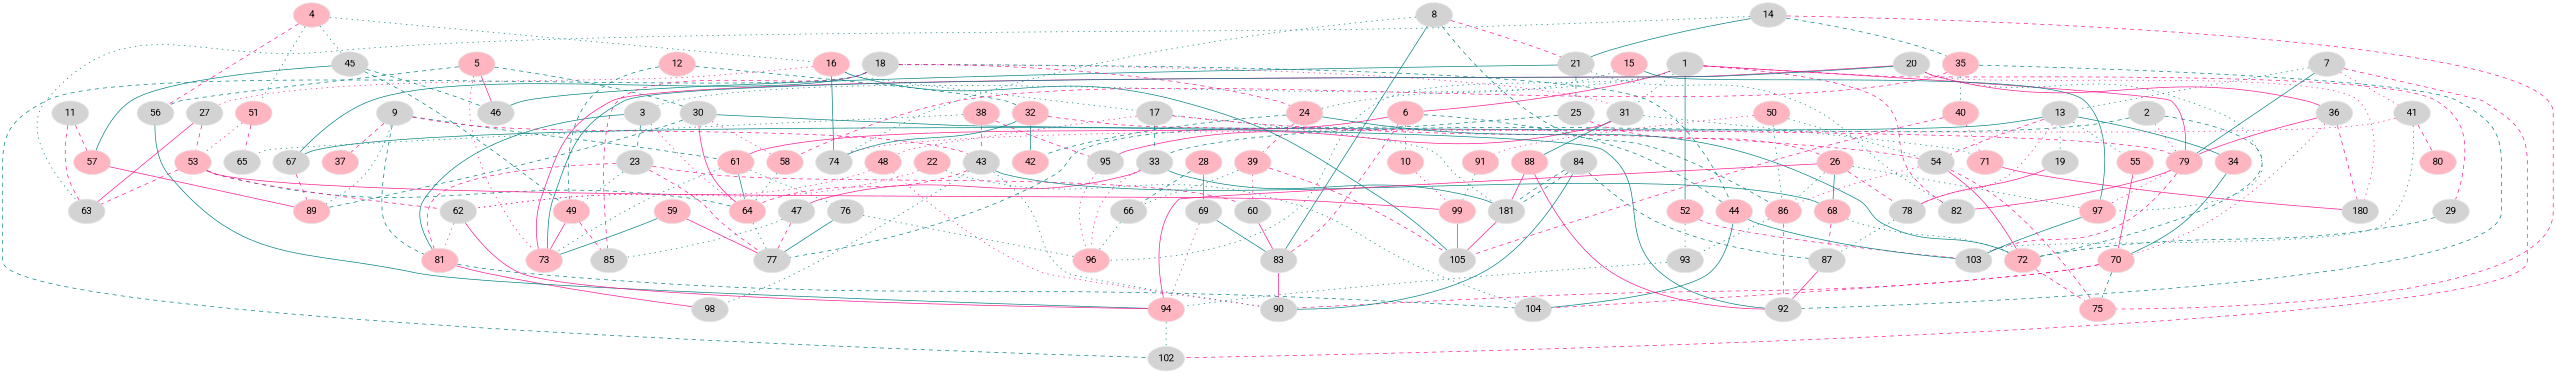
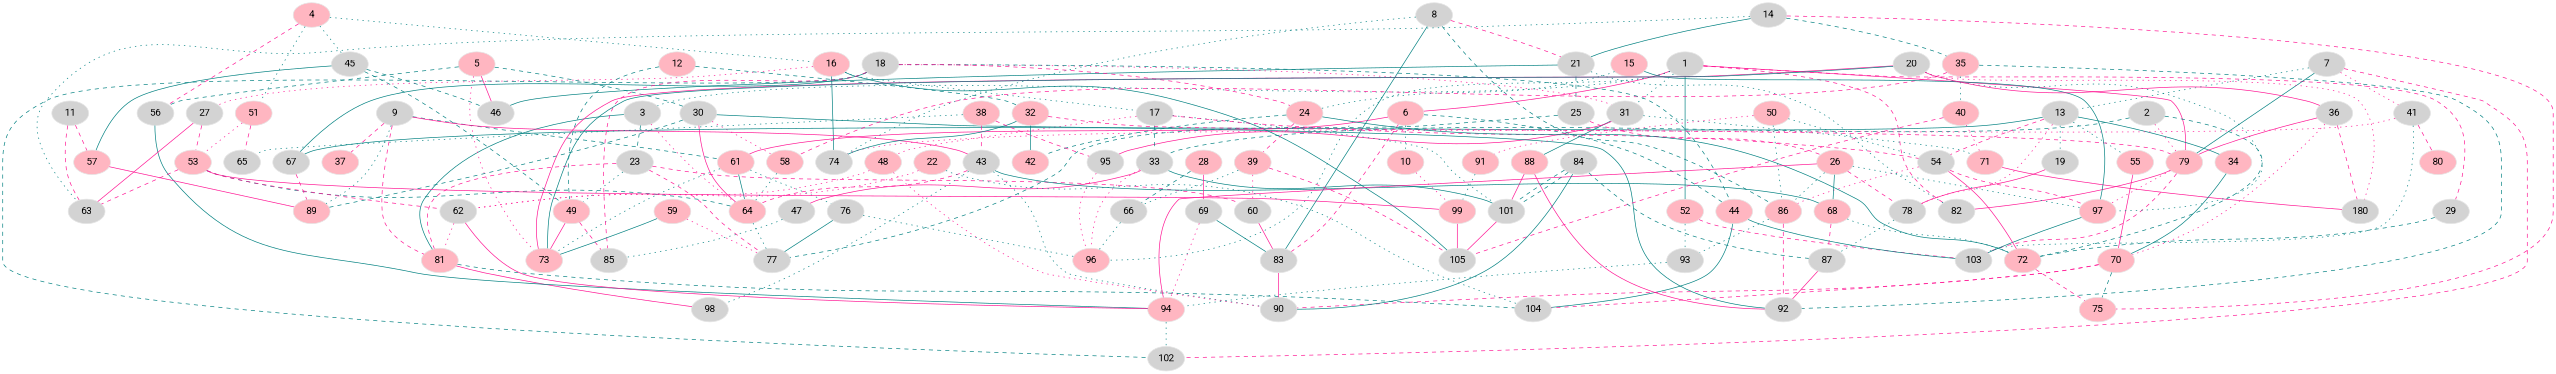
edge "9" -- "43": style dashed -> solid
edge "9" -- "81": color teal -> deeppink
node "181": label "181" -> "101"
edge "54" -- "75": now "54" -- "97"
edge "59" -- "77": style solid -> dotted
edge "47" -- "77": removed
